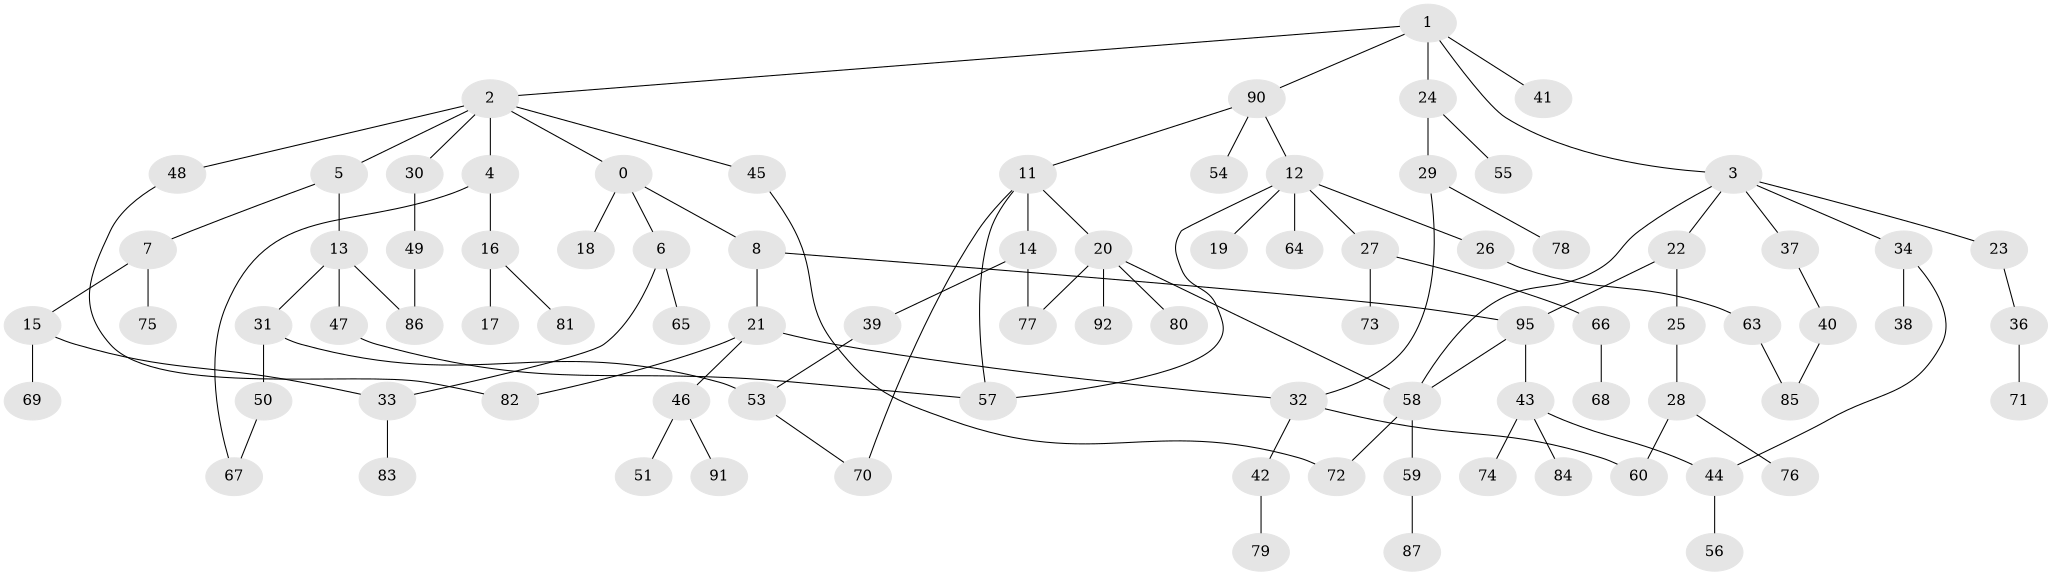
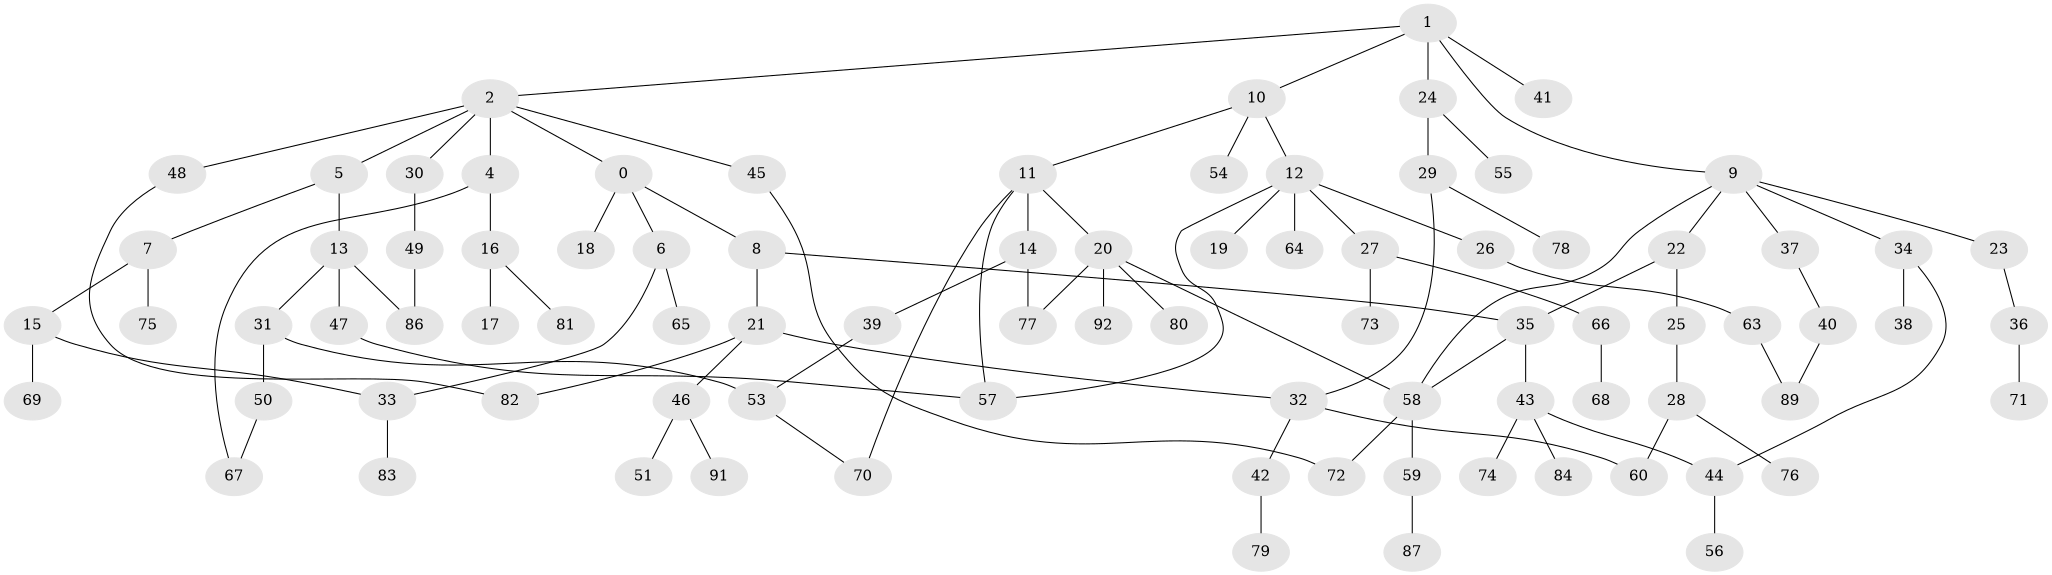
node "90": label "90" -> "10"
node "3": label "3" -> "9"
node "95": label "95" -> "35"
node "85": label "85" -> "89"
